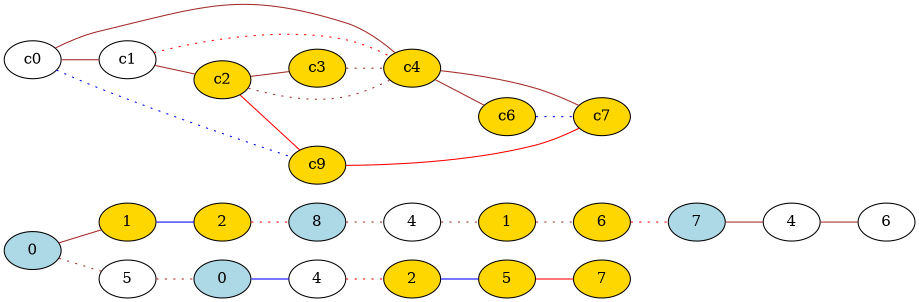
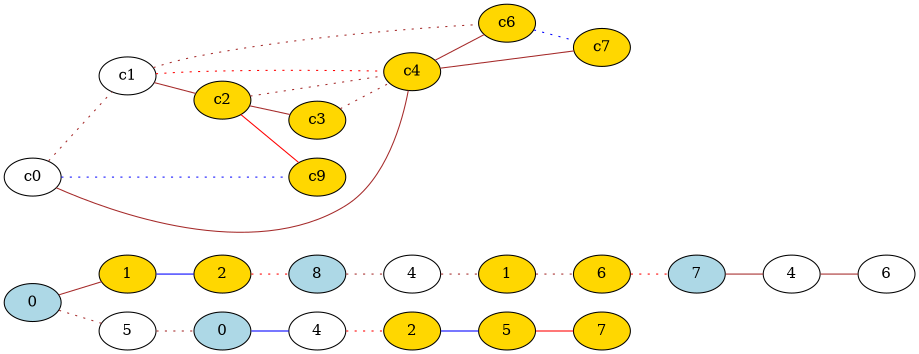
edge "c6" -- "c1": added
edge "c0" -- "c1": style solid -> dotted
edge "c7" -- "c9": removed
